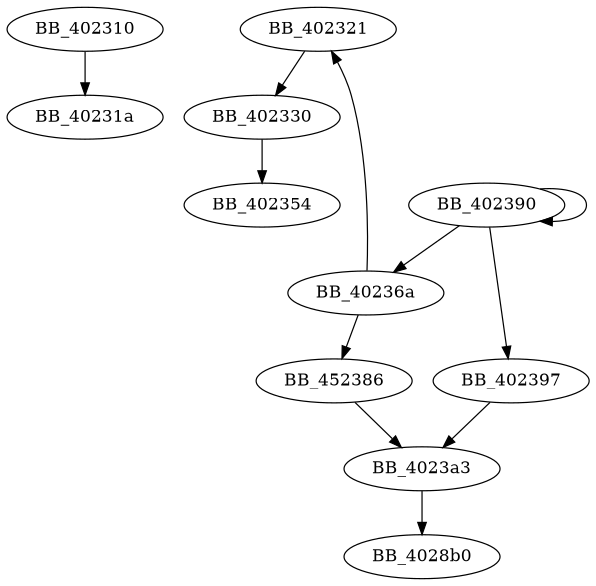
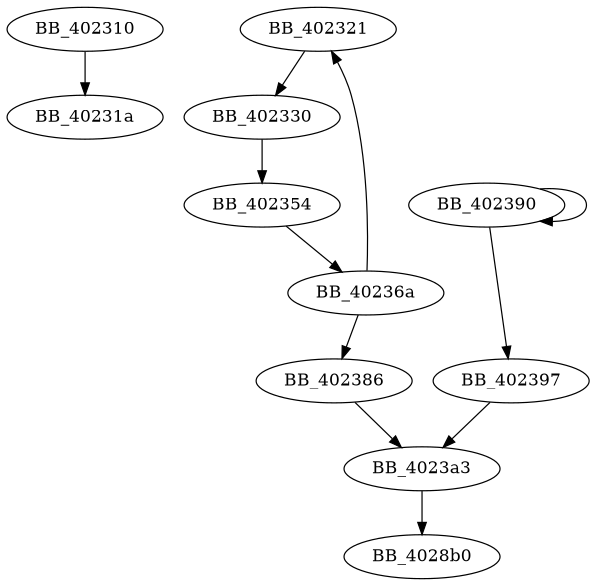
edge "BB_402390" -> "BB_40236a": now "BB_402354" -> "BB_40236a"
node "BB_452386": label "BB_452386" -> "BB_402386"
